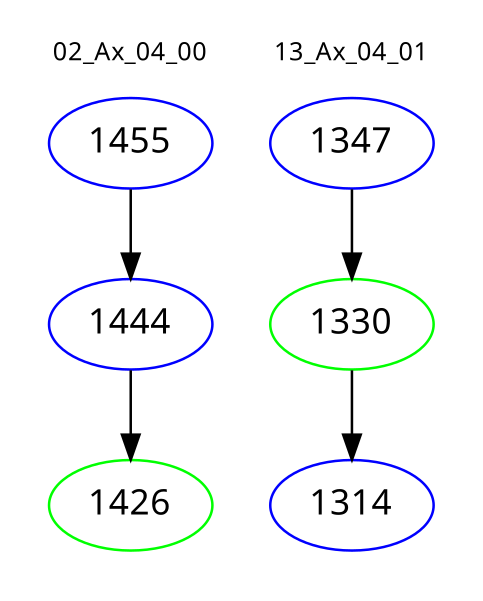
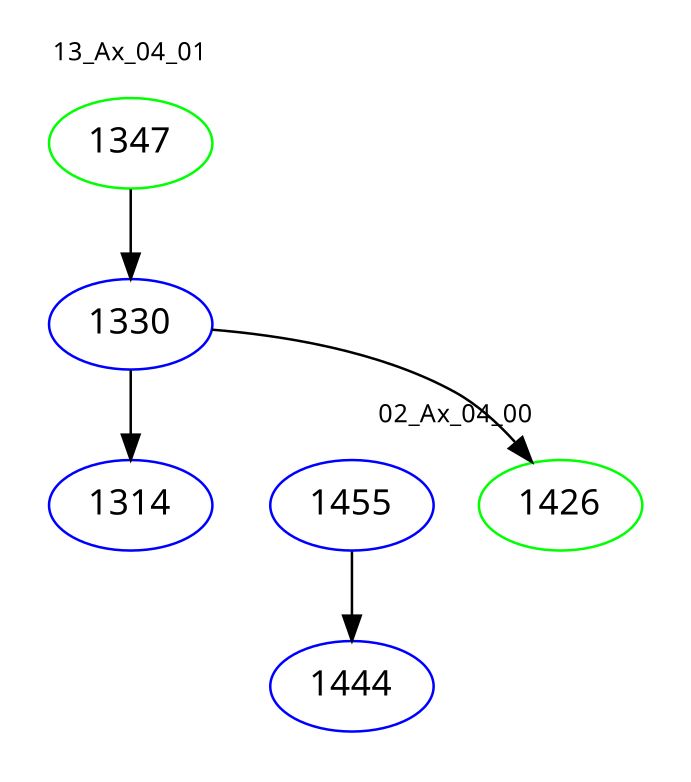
node "1347": color blue -> green
node "1330": color green -> blue
edge "1444" -> "1426": now "1330" -> "1426"
